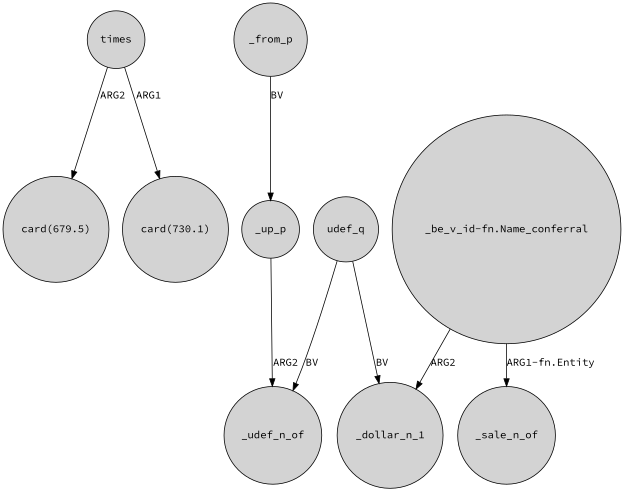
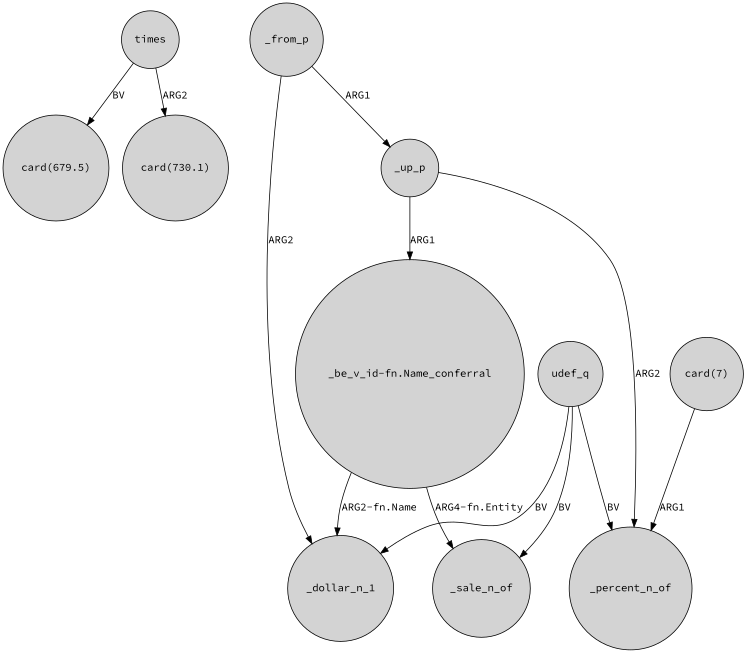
edge "times" -> "card(679.5)": label "ARG2" -> "BV"
edge "times" -> "card(730.1)": label "ARG1" -> "ARG2"
edge "_from_p" -> "_up_p": label "BV" -> "ARG1"
edge "_up_p" -> "_be_v_id-fn.Name_conferral": added, label "ARG1"
edge "_from_p" -> "_dollar_n_1": added, label "ARG2"
edge "_be_v_id-fn.Name_conferral" -> "_dollar_n_1": label "ARG2" -> "ARG2-fn.Name"
edge "_be_v_id-fn.Name_conferral" -> "_sale_n_of": label "ARG1-fn.Entity" -> "ARG4-fn.Entity"
node "card(7)": added
node "_udef_n_of": label "_udef_n_of" -> "_percent_n_of"
edge "udef_q" -> "_sale_n_of": added, label "BV"
